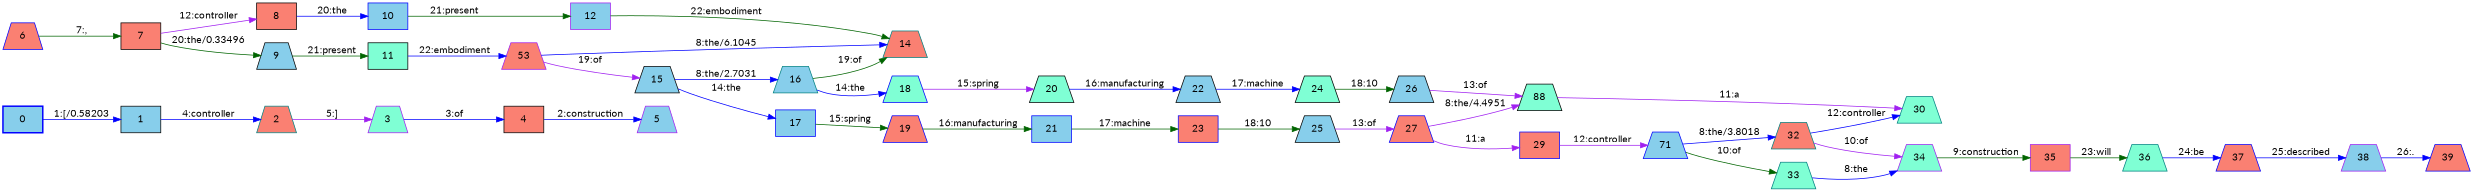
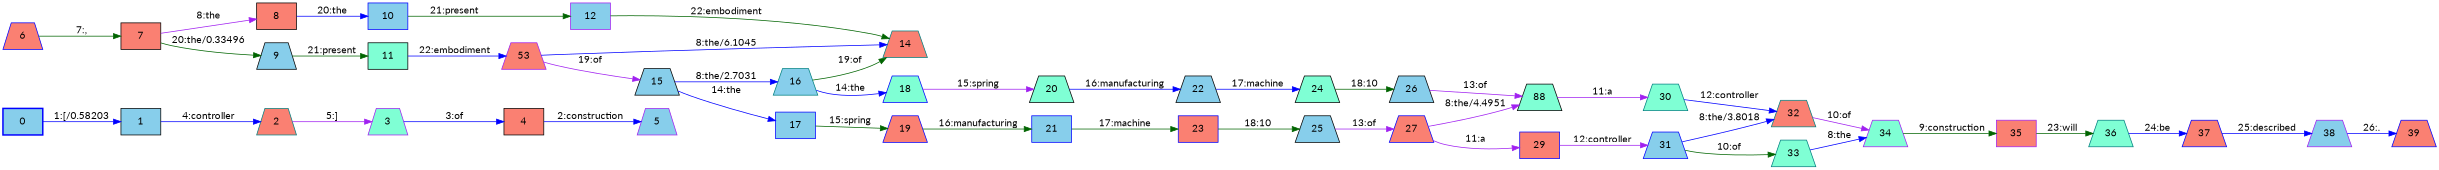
edge "7" -> "8": label "12:controller" -> "8:the"
edge "32" -> "30": reversed
node "71": label "71" -> "31"
